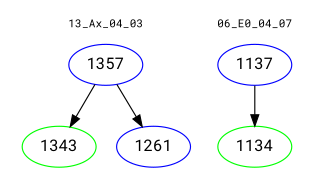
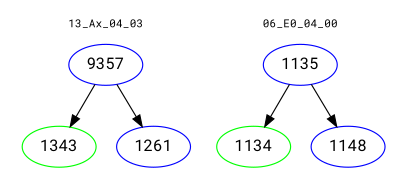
cluster "06_E0_04_07": label "06_E0_04_07" -> "06_E0_04_00"
node "1357": label "1357" -> "9357"
node "1137": label "1137" -> "1135"
node "1148": added
